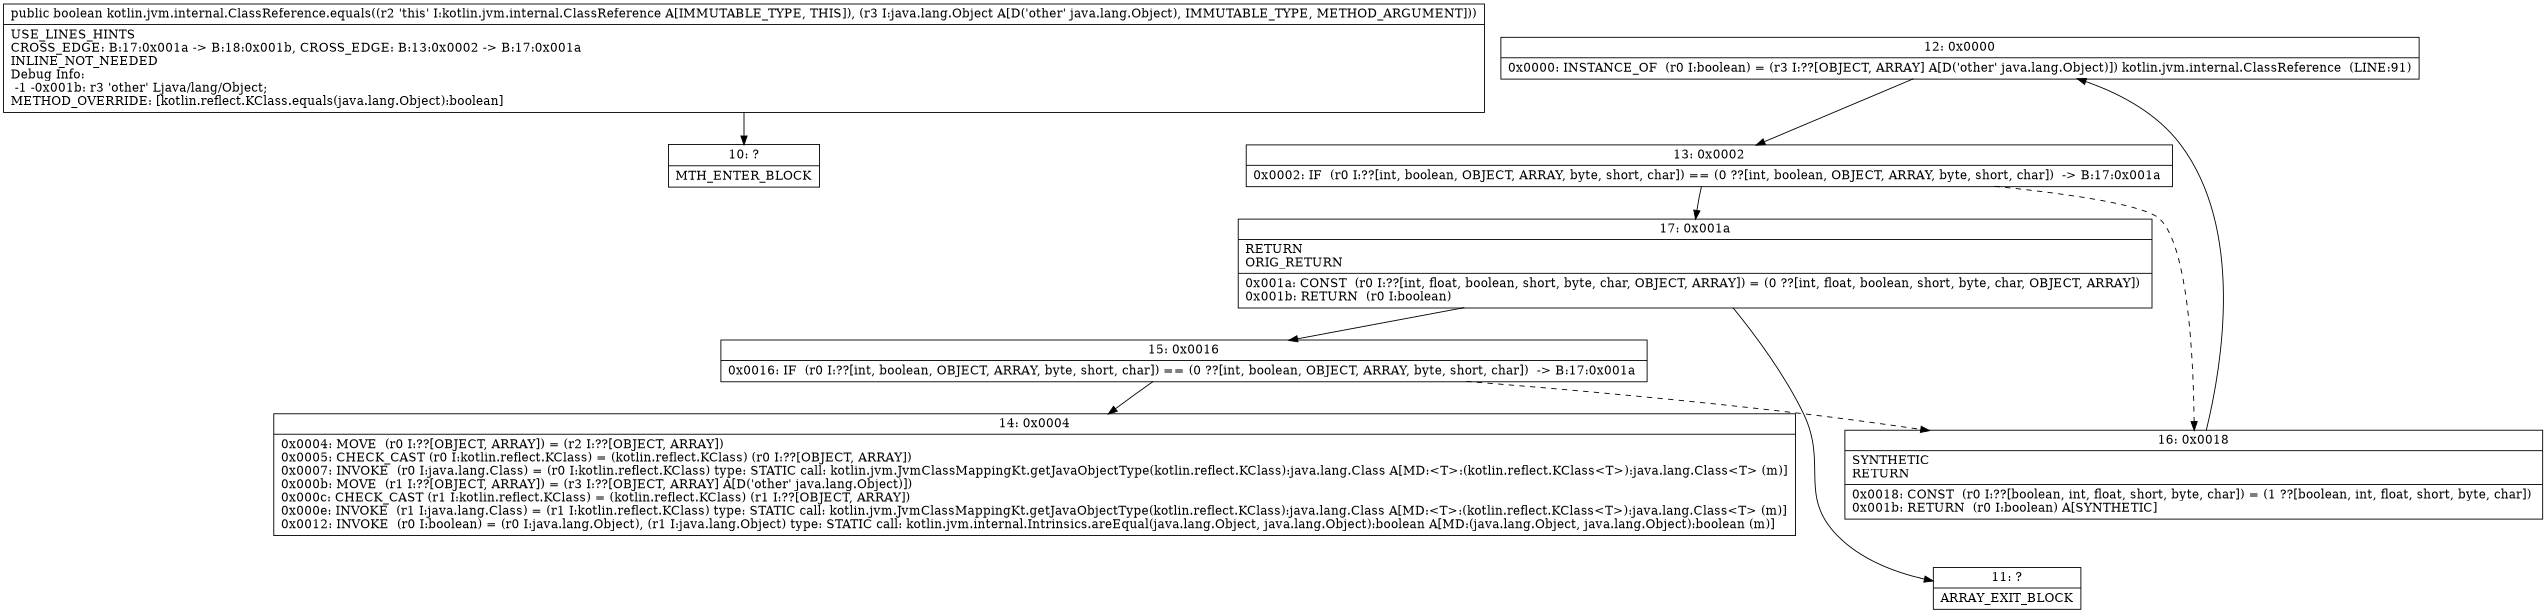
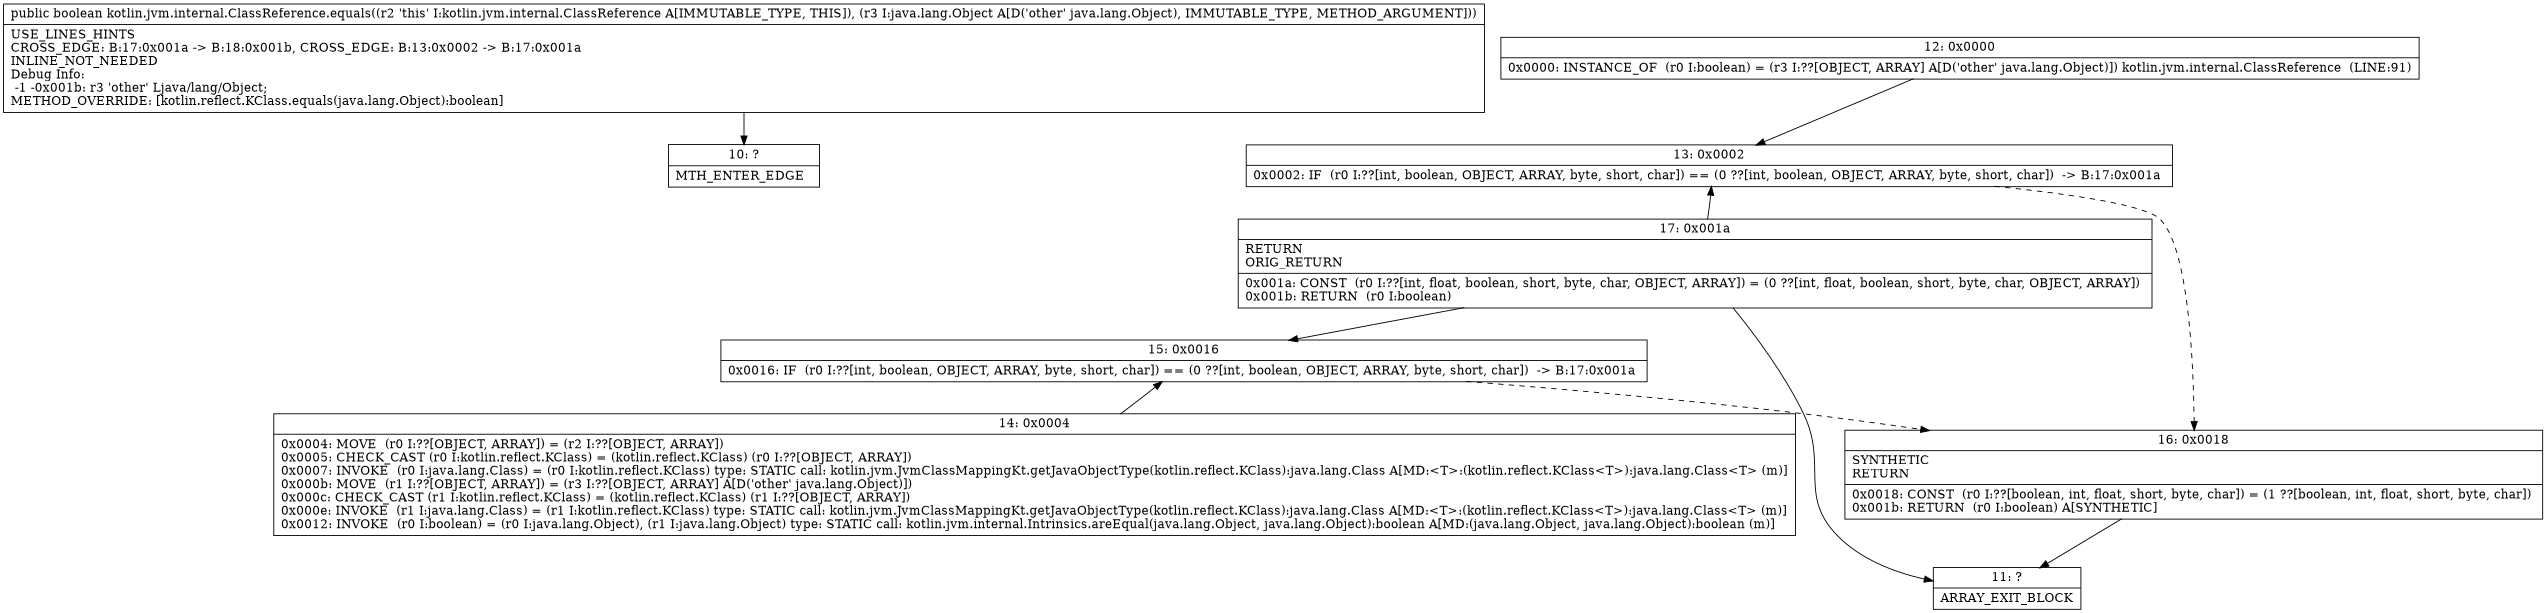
node "10: ?": text "MTH_ENTER_BLOCK" -> "MTH_ENTER_EDGE"
edge "13: 0x0002" -> "17: 0x001a": reversed
edge "16: 0x0018" -> "12: 0x0000": now "16: 0x0018" -> "11: ?"
edge "15: 0x0016" -> "14: 0x0004": reversed
